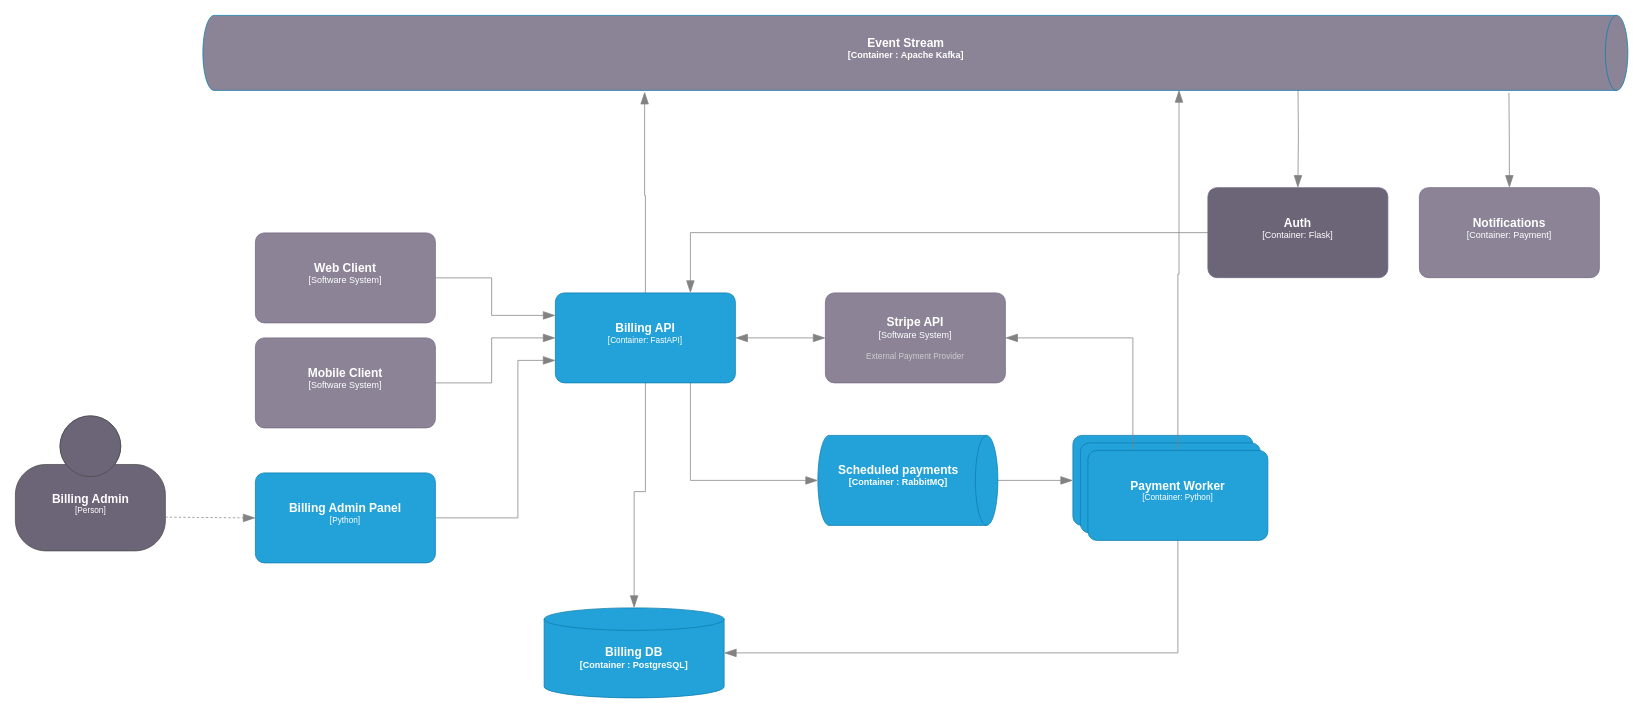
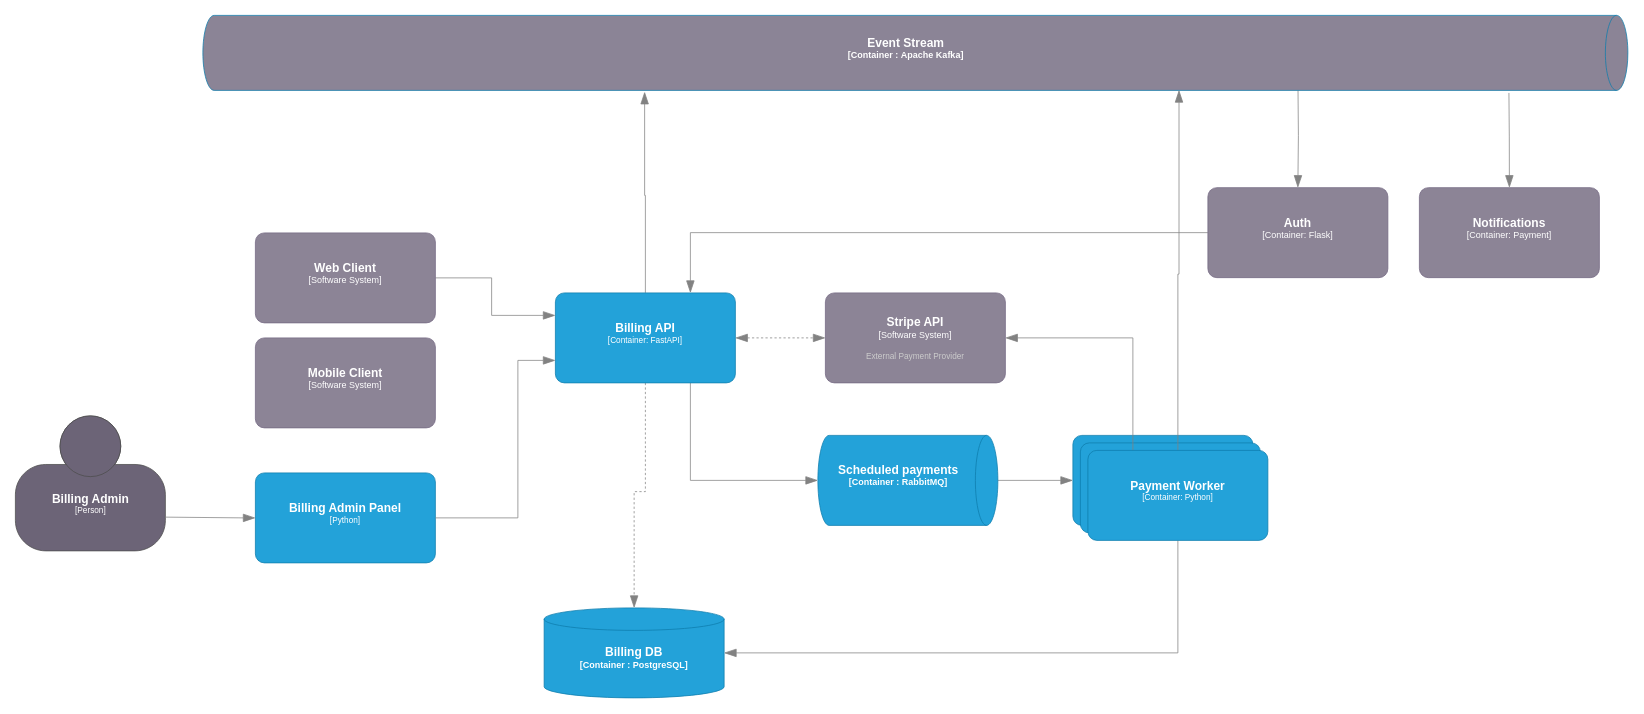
node "Auth [Container: Flask]": fillcolor #6c6477 -> #8c8496
edge "Billing API [Container: FastAPI]" -- "Stripe API [Software System] External Payment Provider": style solid -> dashed
edge "Mobile Client [Software System]" -> "Billing API [Container: FastAPI]": removed
edge "Billing API [Container: FastAPI]" -> "Billing DB [Container : PostgreSQL]": style solid -> dashed
edge "Billing Admin [Person]" -> "Billing Admin Panel [Python]": style dashed -> solid
